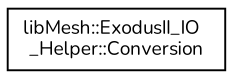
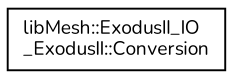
node "libMesh::ExodusII_IO _Helper::Conversion": label "libMesh::ExodusII_IO _Helper::Conversion" -> "libMesh::ExodusII_IO _ExodusII::Conversion"
